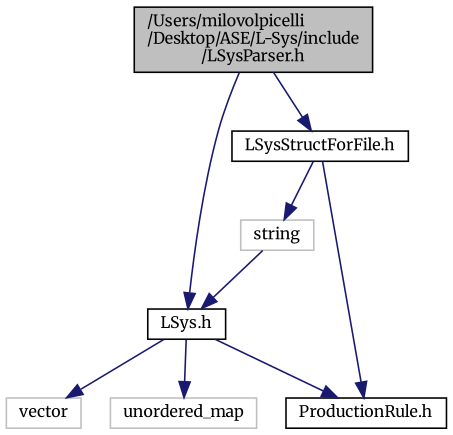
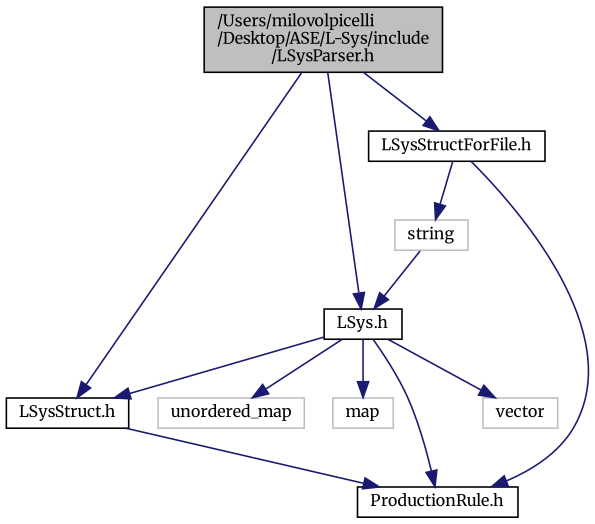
node "LSysStruct.h": added
node "map": added
